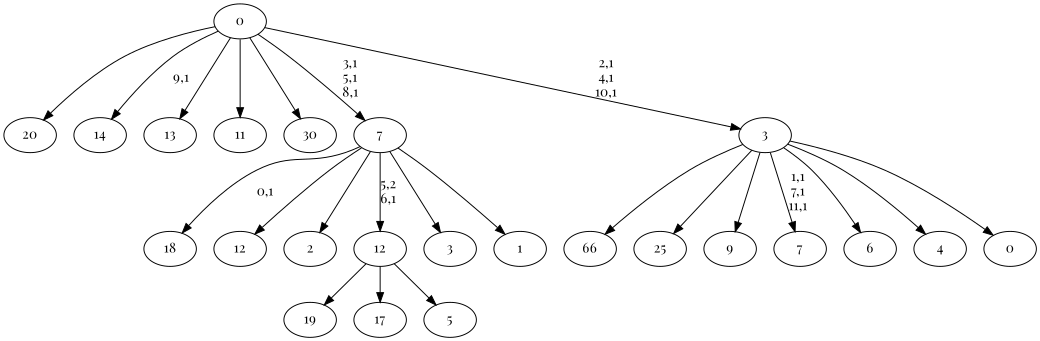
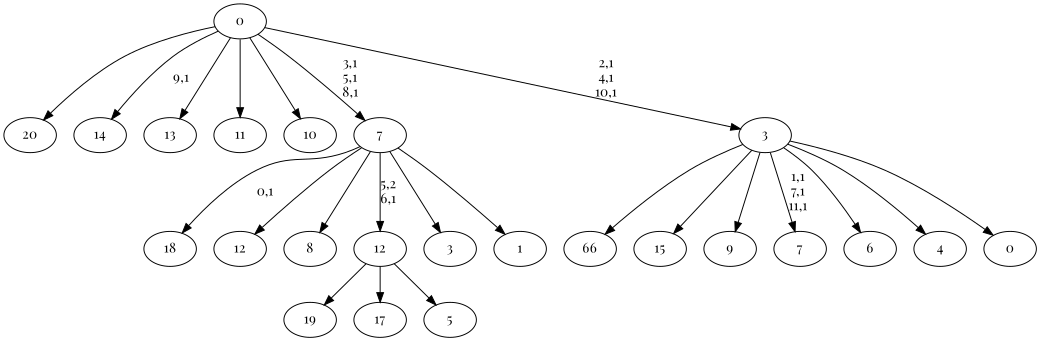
node "30": label "30" -> "10"
node "2": label "2" -> "8"
node "25": label "25" -> "15"
